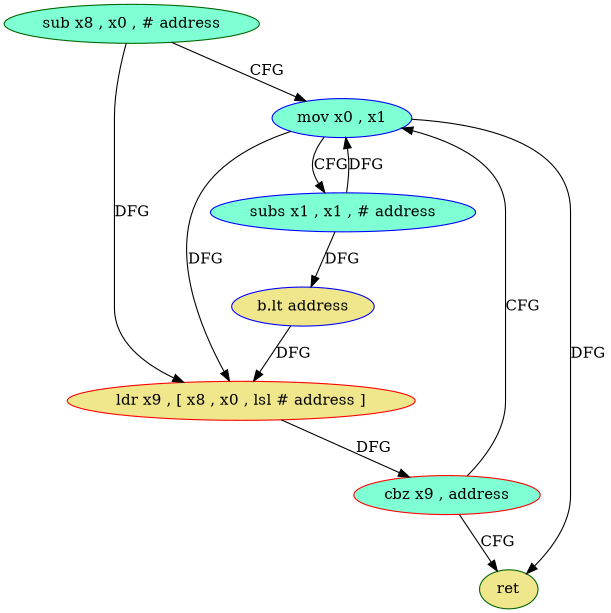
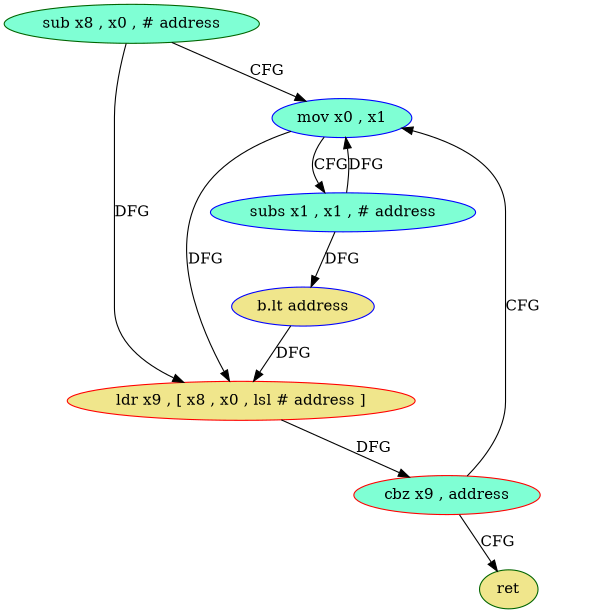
edge "mov x0 , x1" -> "ret": removed, label "DFG"
